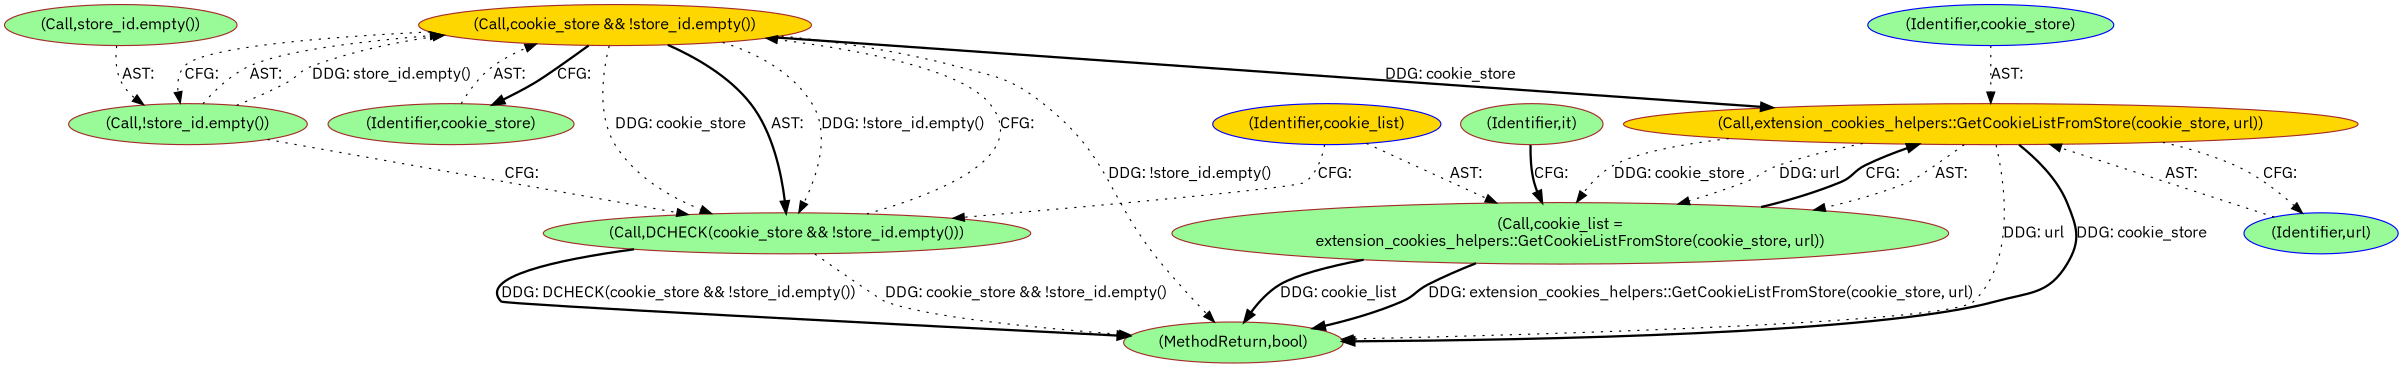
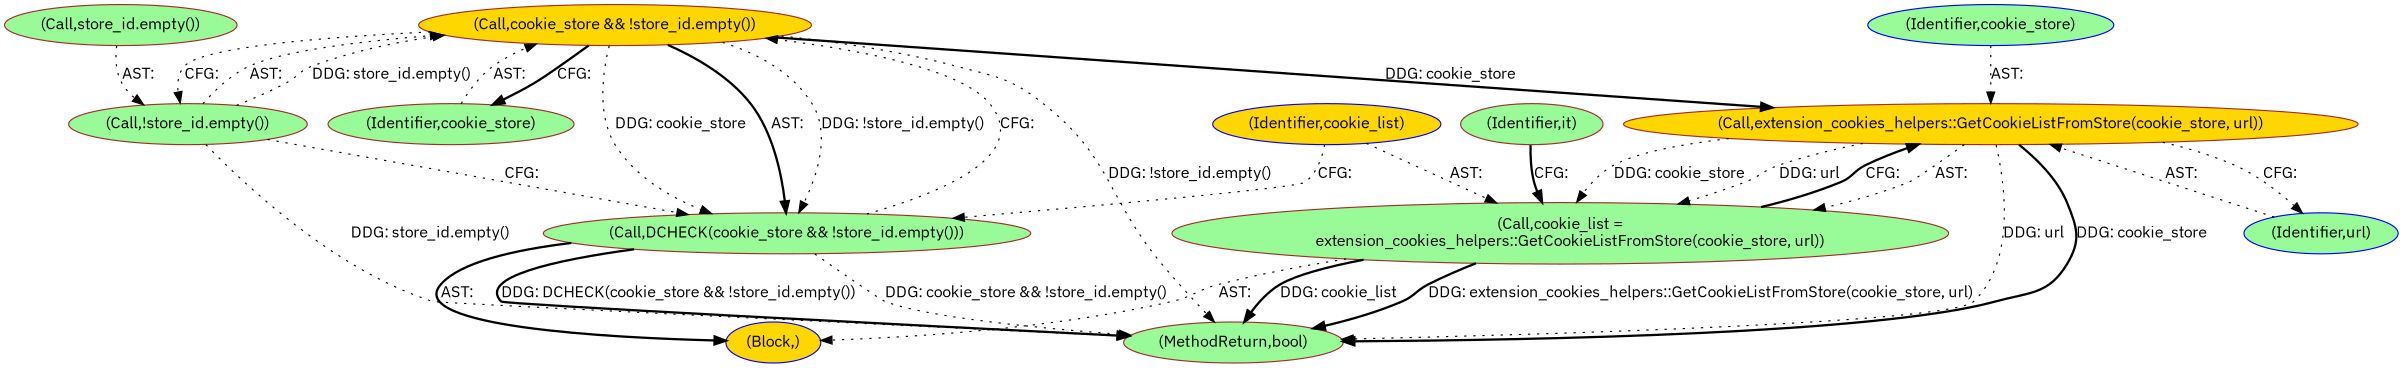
edge "(Call,!store_id.empty())" -> "(MethodReturn,bool)": added, label "DDG: store_id.empty()"
node "(Block,)": added
